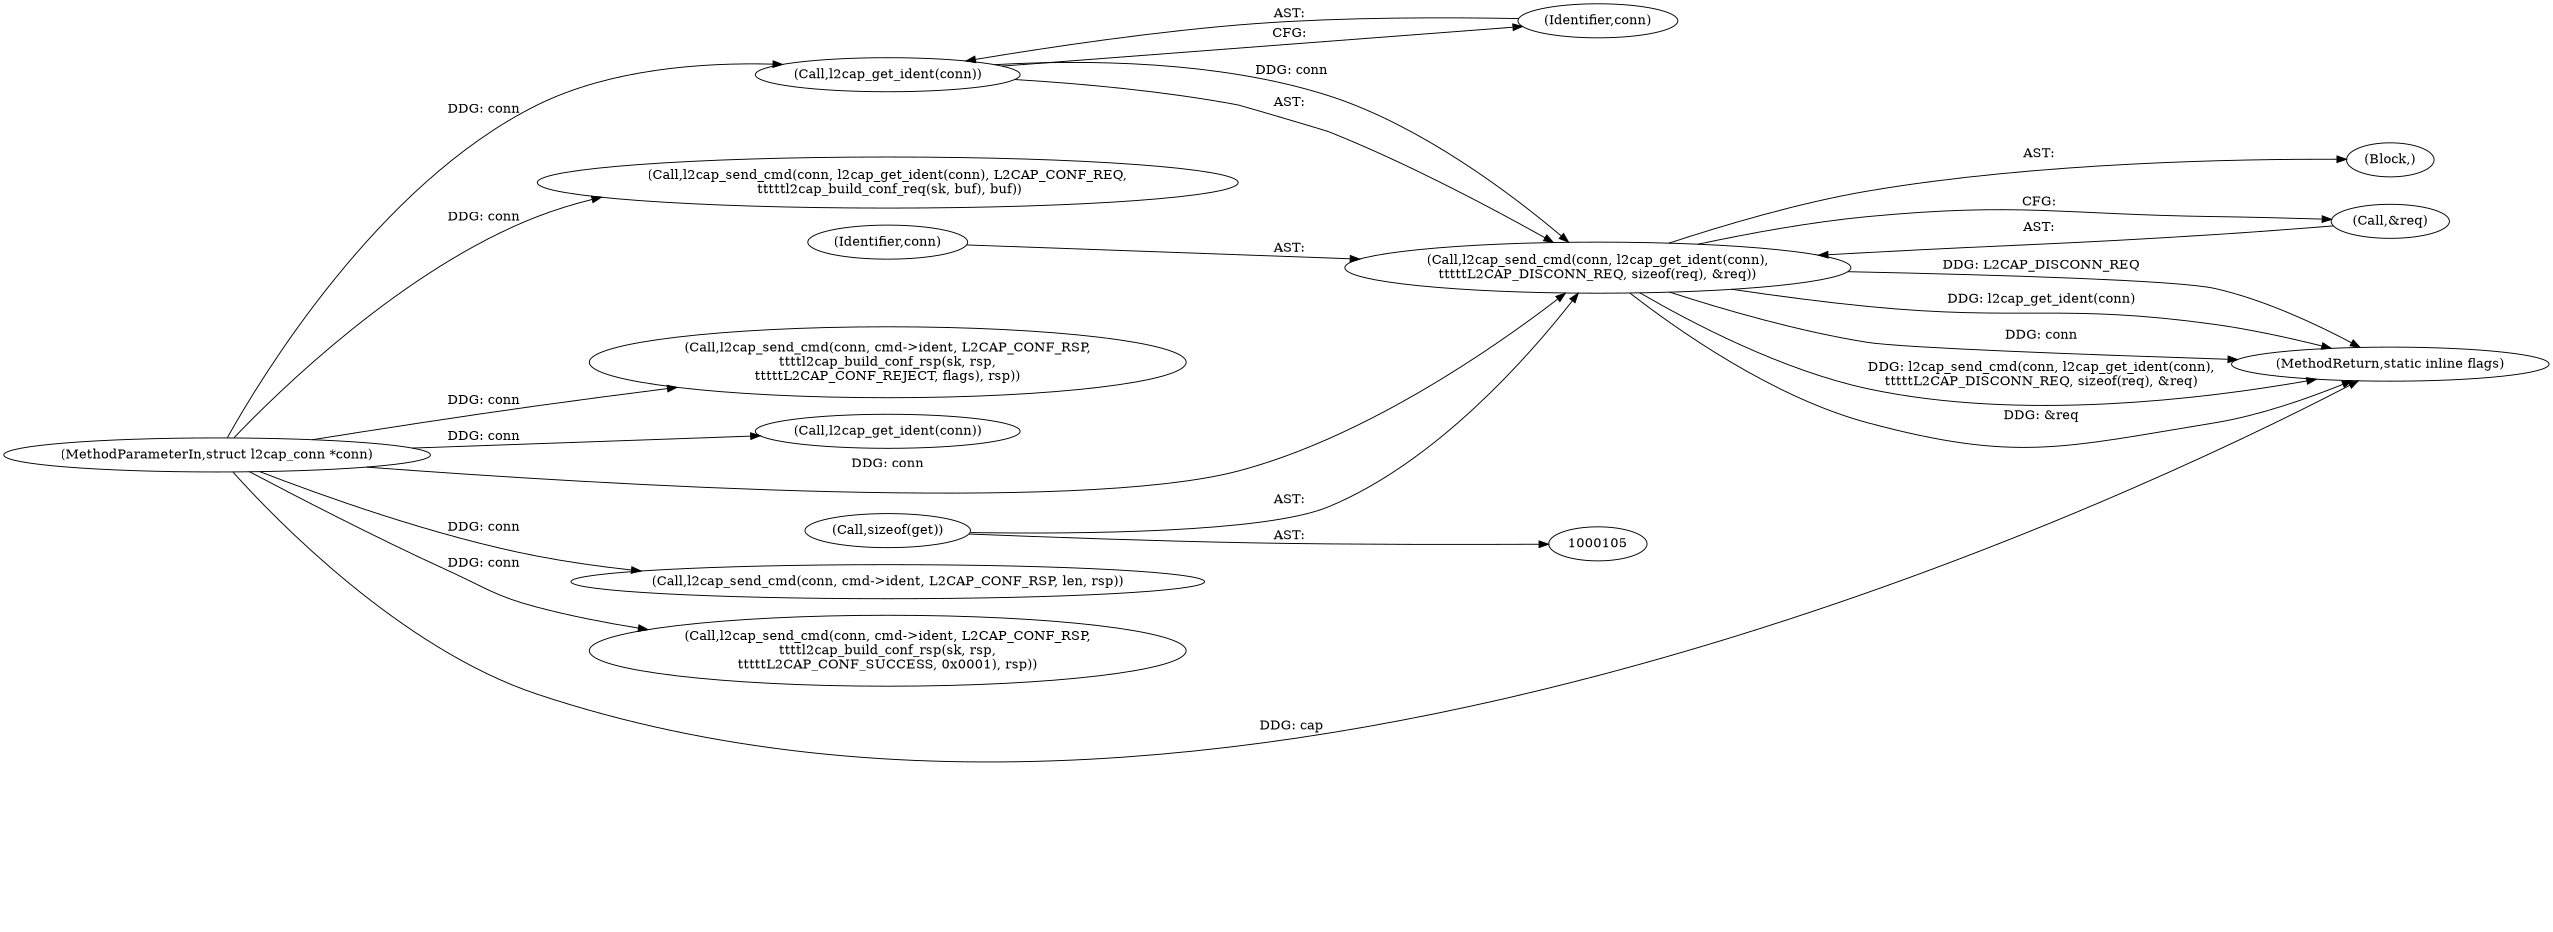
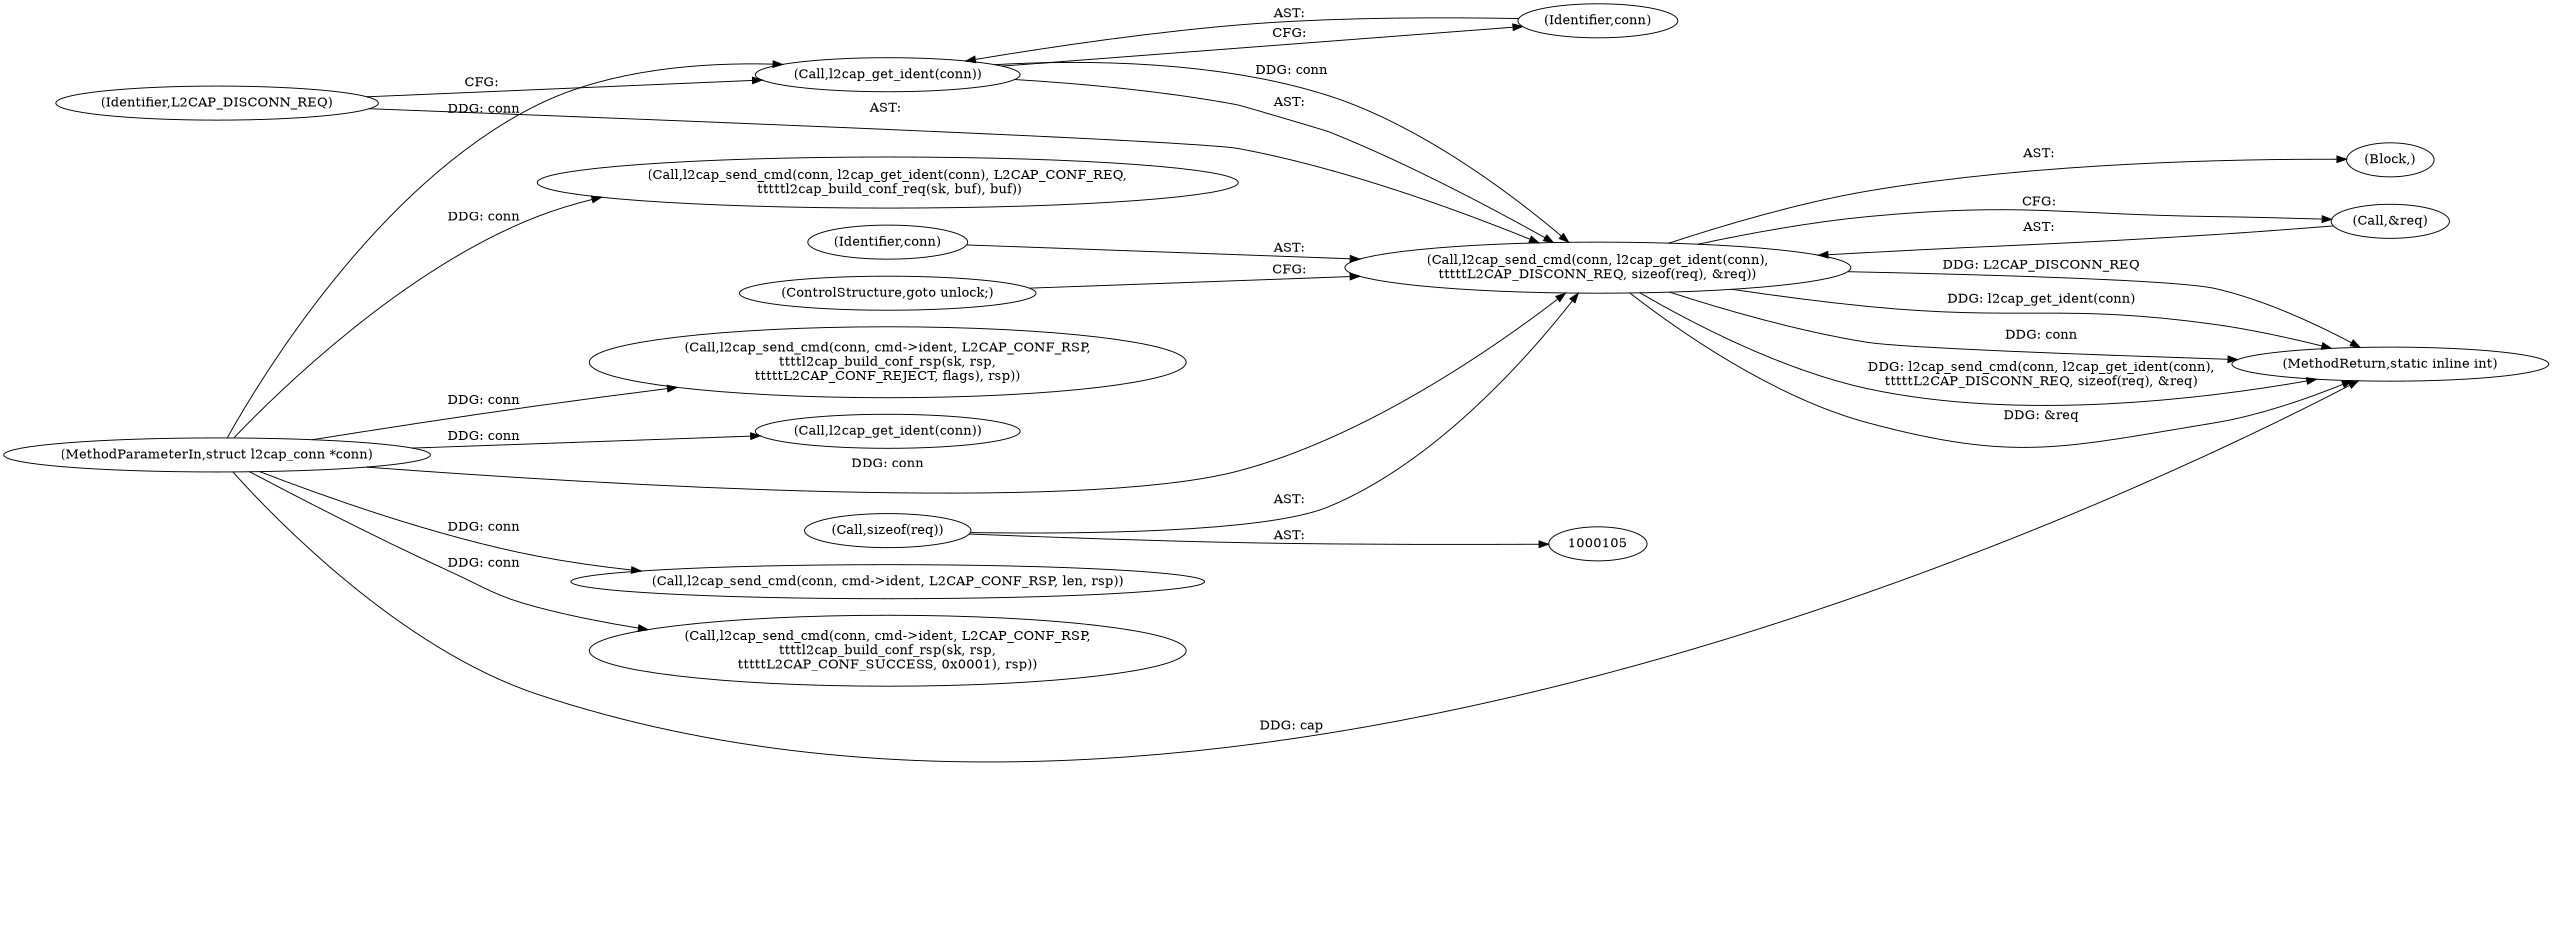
node "(Identifier,L2CAP_DISCONN_REQ)": added
node "(ControlStructure,goto unlock;)": added
node "(MethodReturn,static inline flags)": label "(MethodReturn,static inline flags)" -> "(MethodReturn,static inline int)"
node "(Call,sizeof(get))": label "(Call,sizeof(get))" -> "(Call,sizeof(req))"
